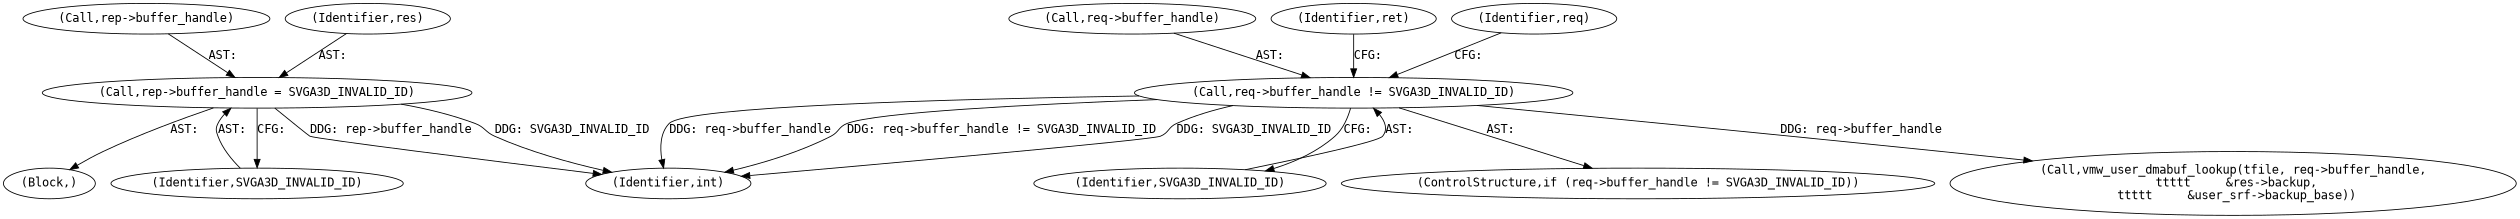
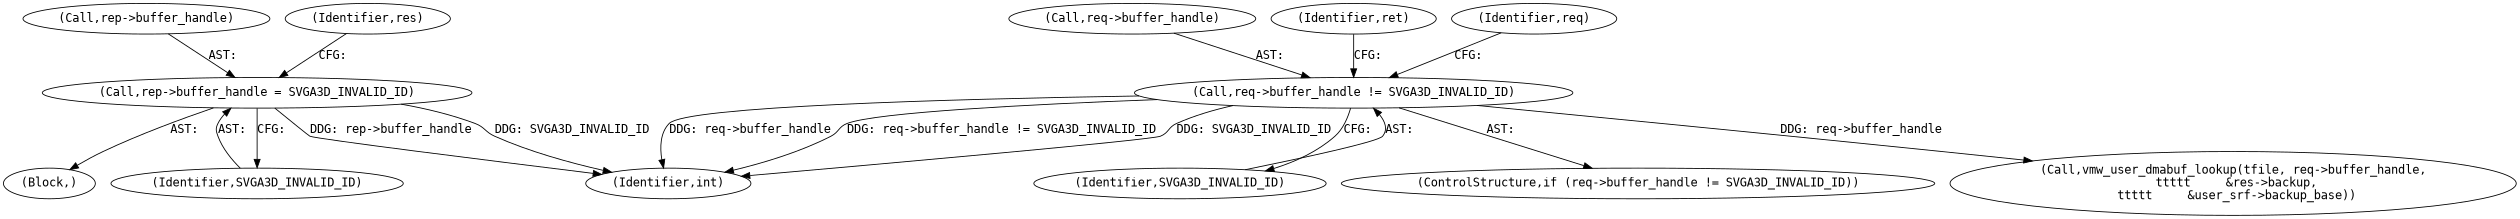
edge "(Identifier,res)" -> "(Call,rep->buffer_handle = SVGA3D_INVALID_ID)": label "AST: " -> "CFG: "
